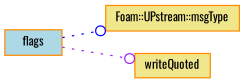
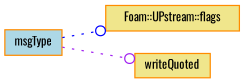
node "Foam::UPstream::msgType": label "Foam::UPstream::msgType" -> "Foam::UPstream::flags"
node "flags": label "flags" -> "msgType"
